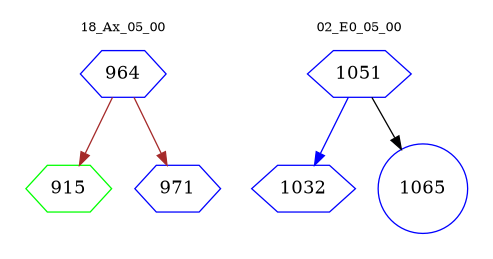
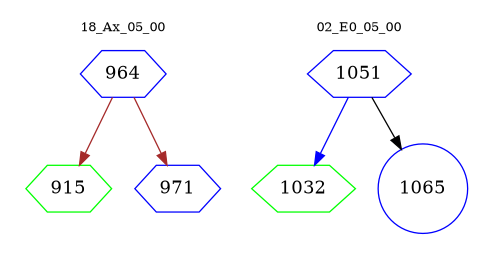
node "1032": color blue -> green
